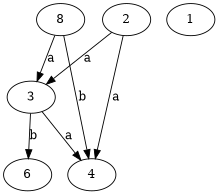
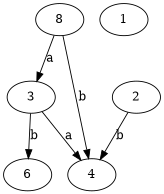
edge "2" -> "3": removed, label "a"
edge "2" -> "4": label "a" -> "b"
